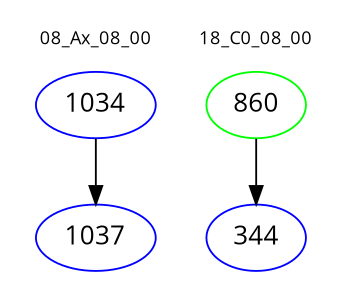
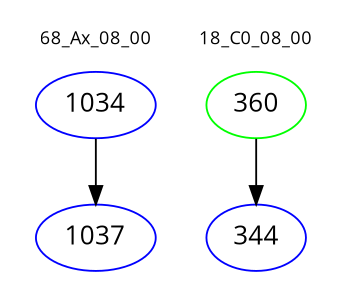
cluster "08_Ax_08_00": label "08_Ax_08_00" -> "68_Ax_08_00"
node "860": label "860" -> "360"
